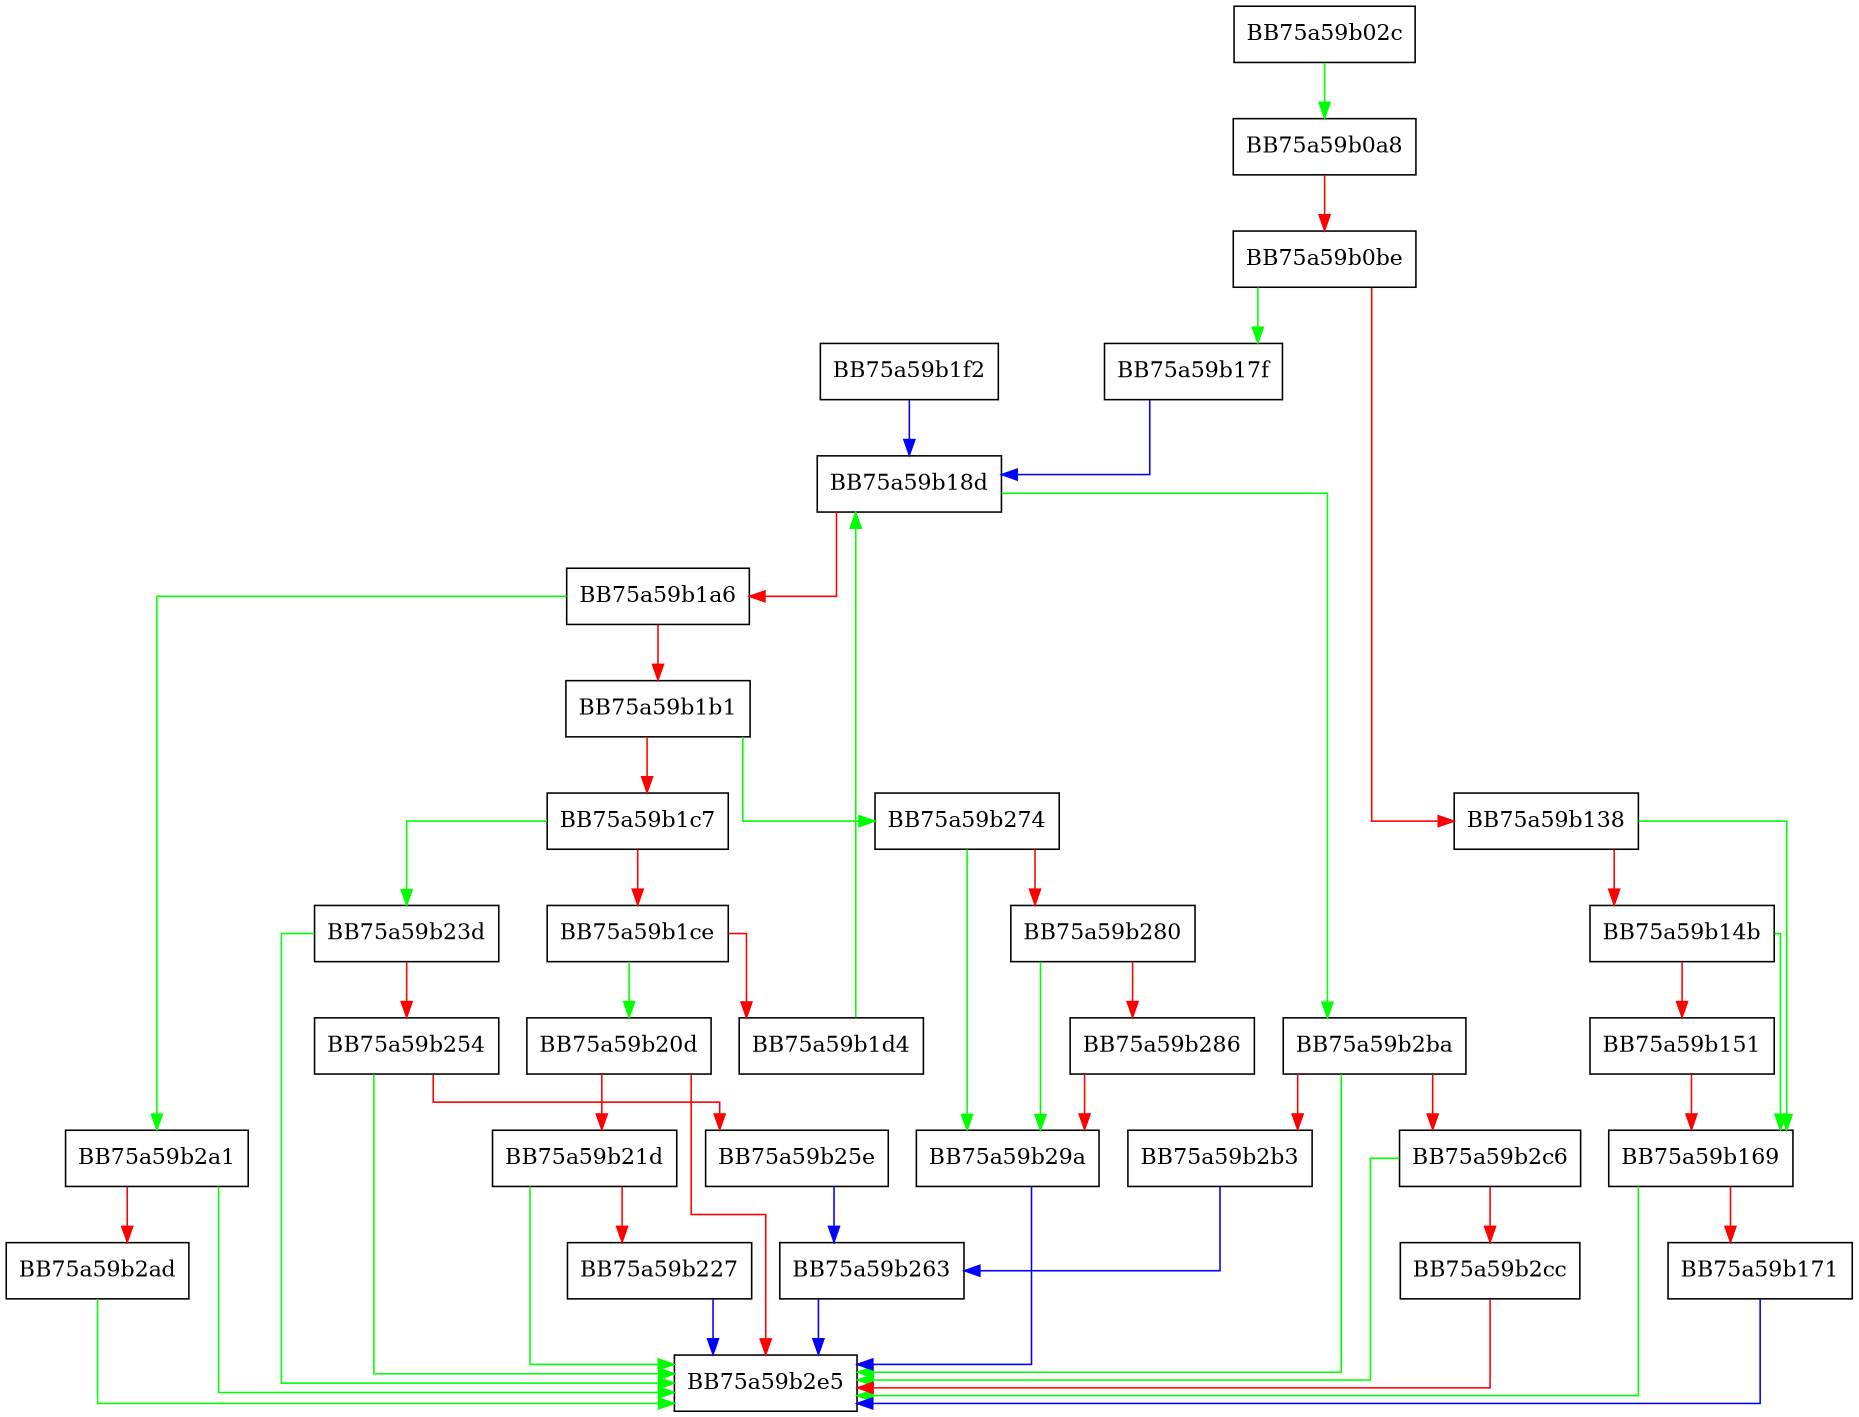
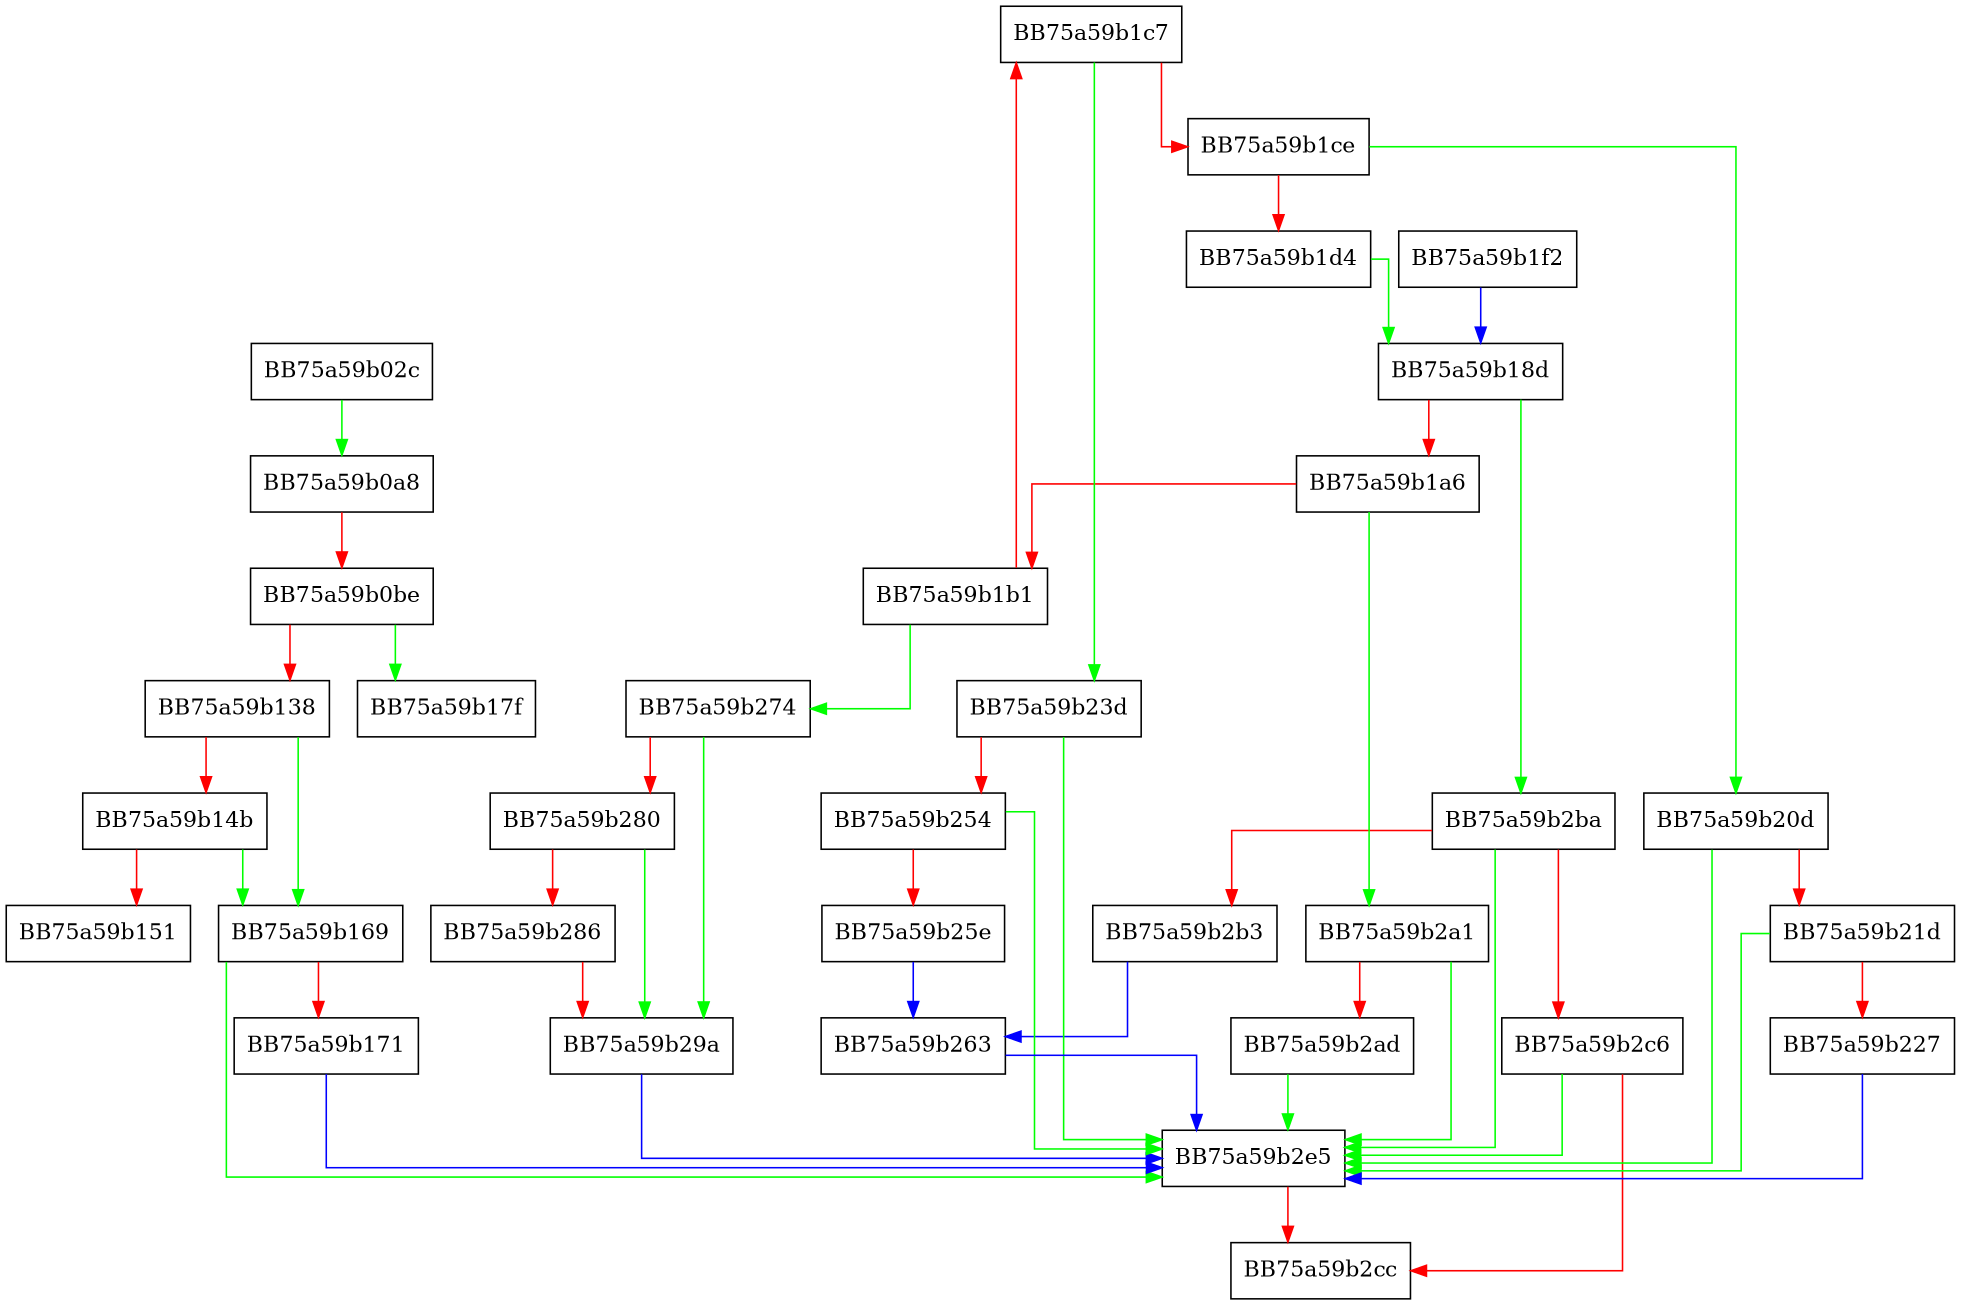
edge "BB75a59b17f" -> "BB75a59b18d": removed
edge "BB75a59b151" -> "BB75a59b169": removed
edge "BB75a59b20d" -> "BB75a59b2e5": color red -> green
edge "BB75a59b2cc" -> "BB75a59b2e5": reversed
